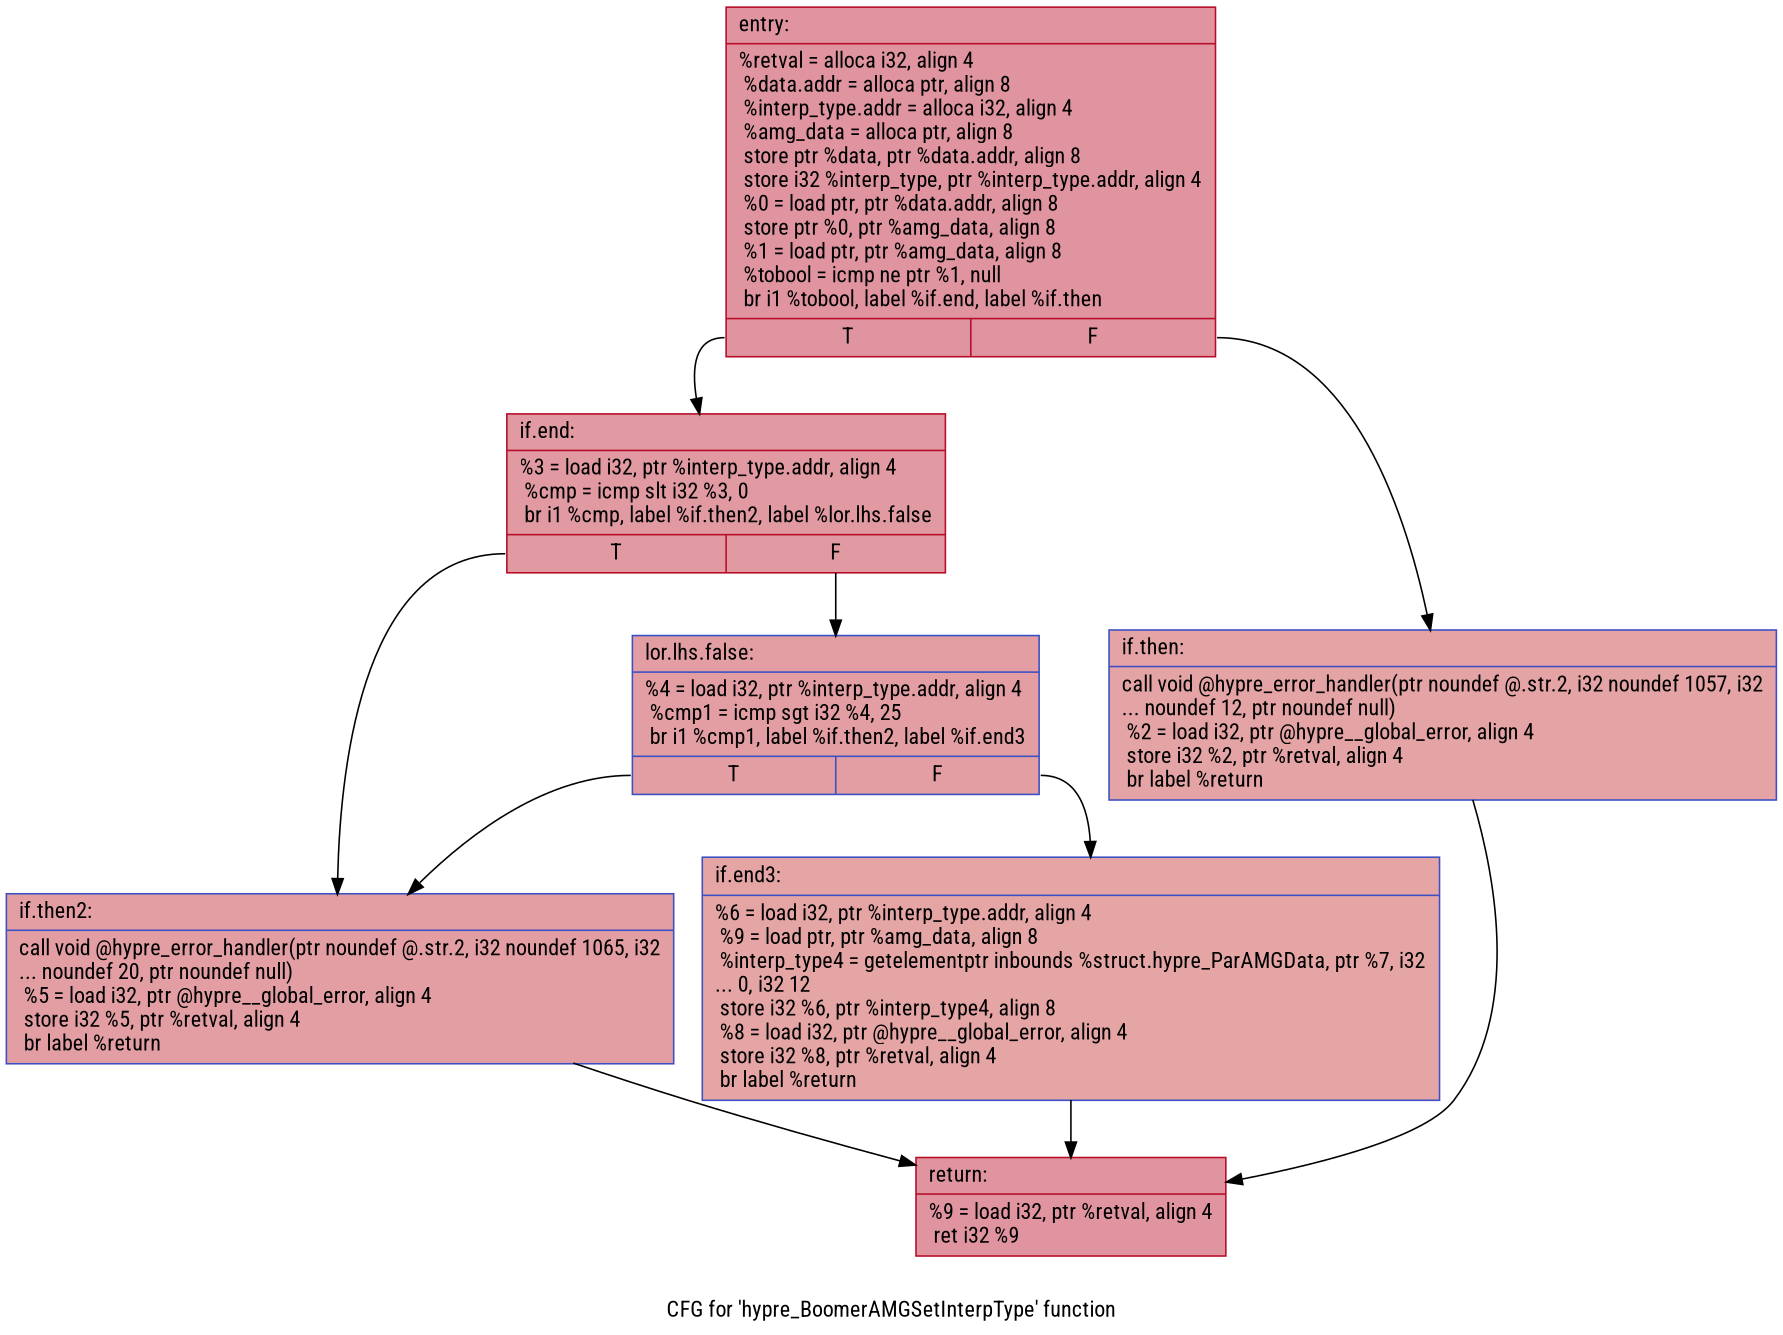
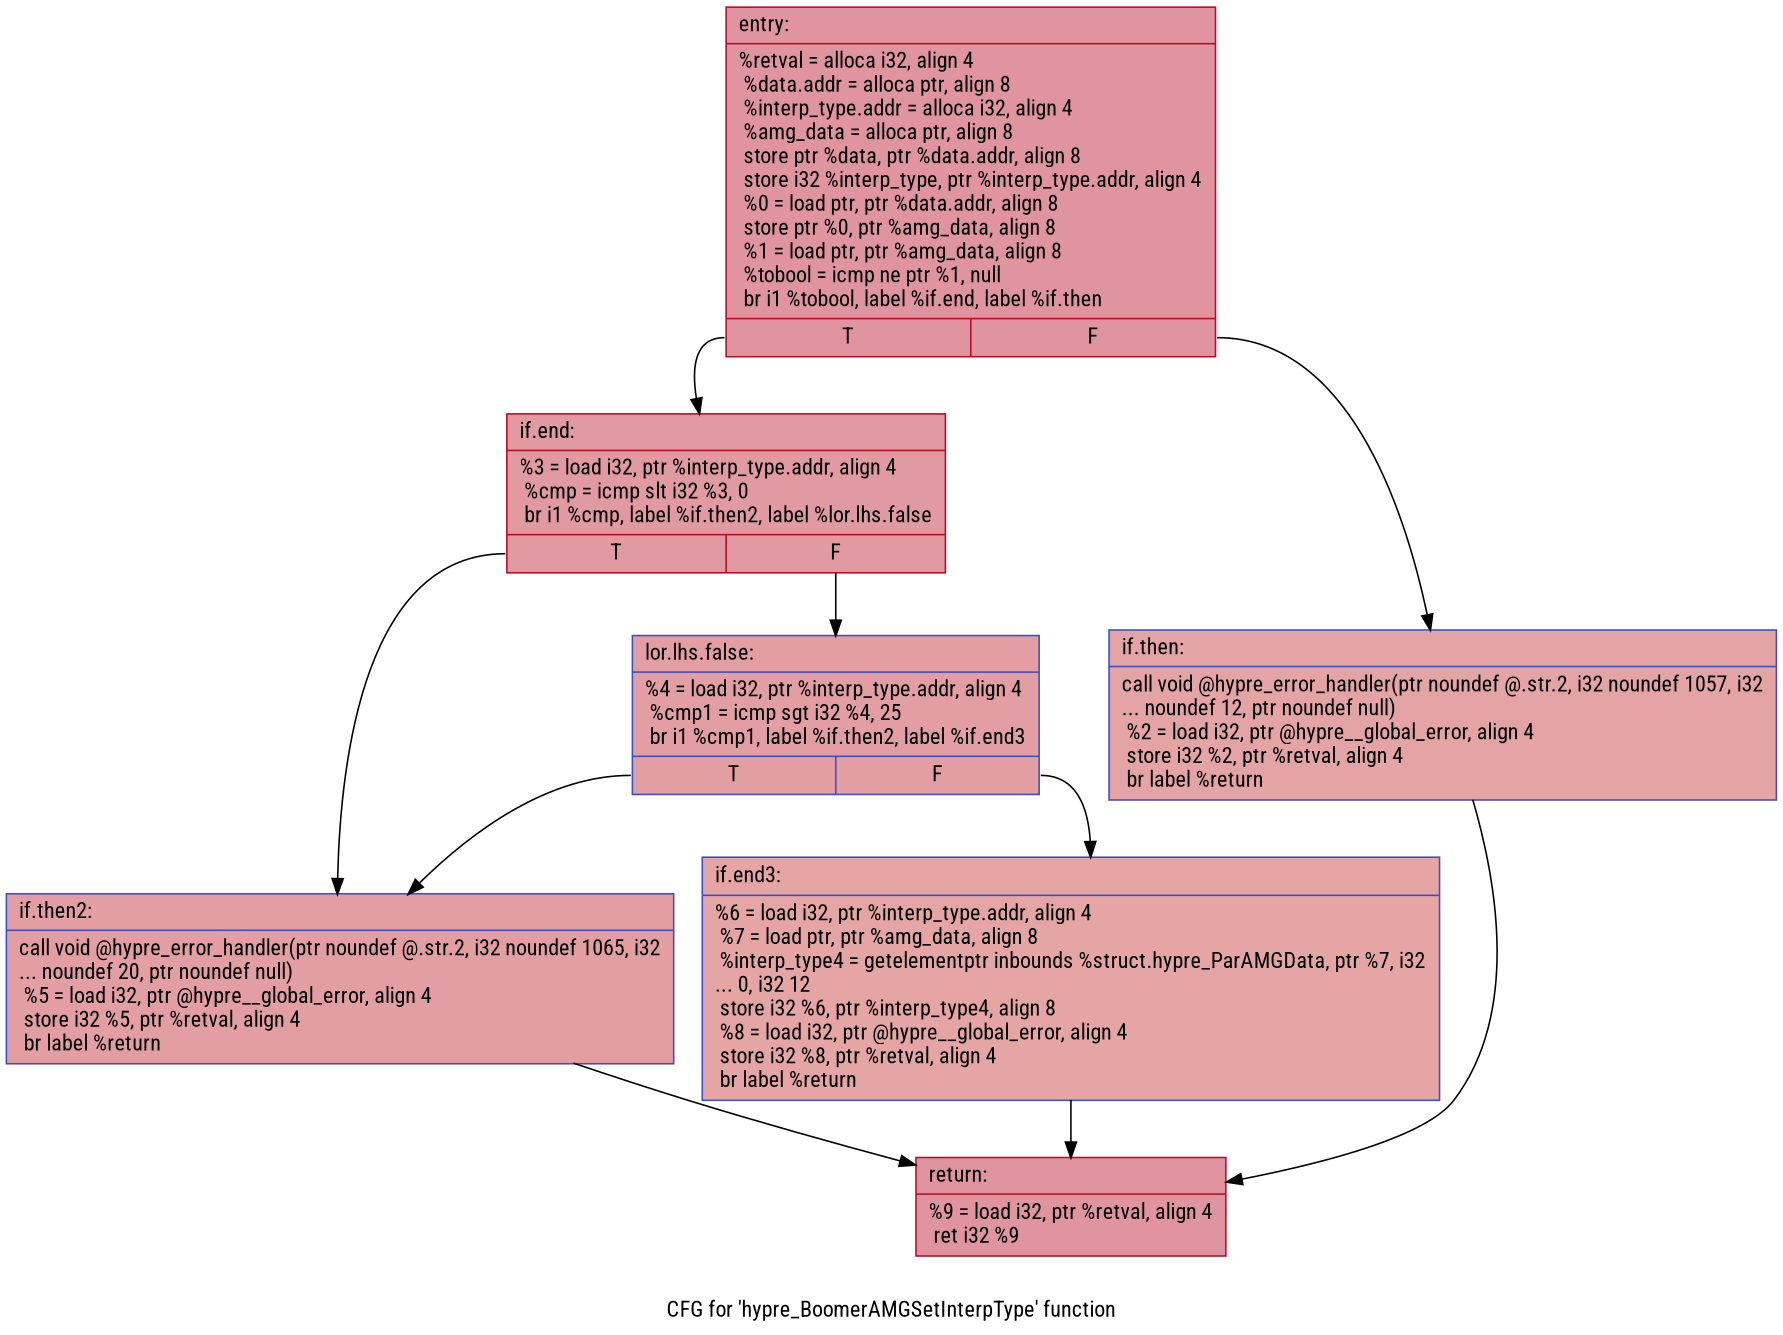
node "if.end3:": text "%9 = load ptr, ptr %amg_data, align 8" -> "%7 = load ptr, ptr %amg_data, align 8"
